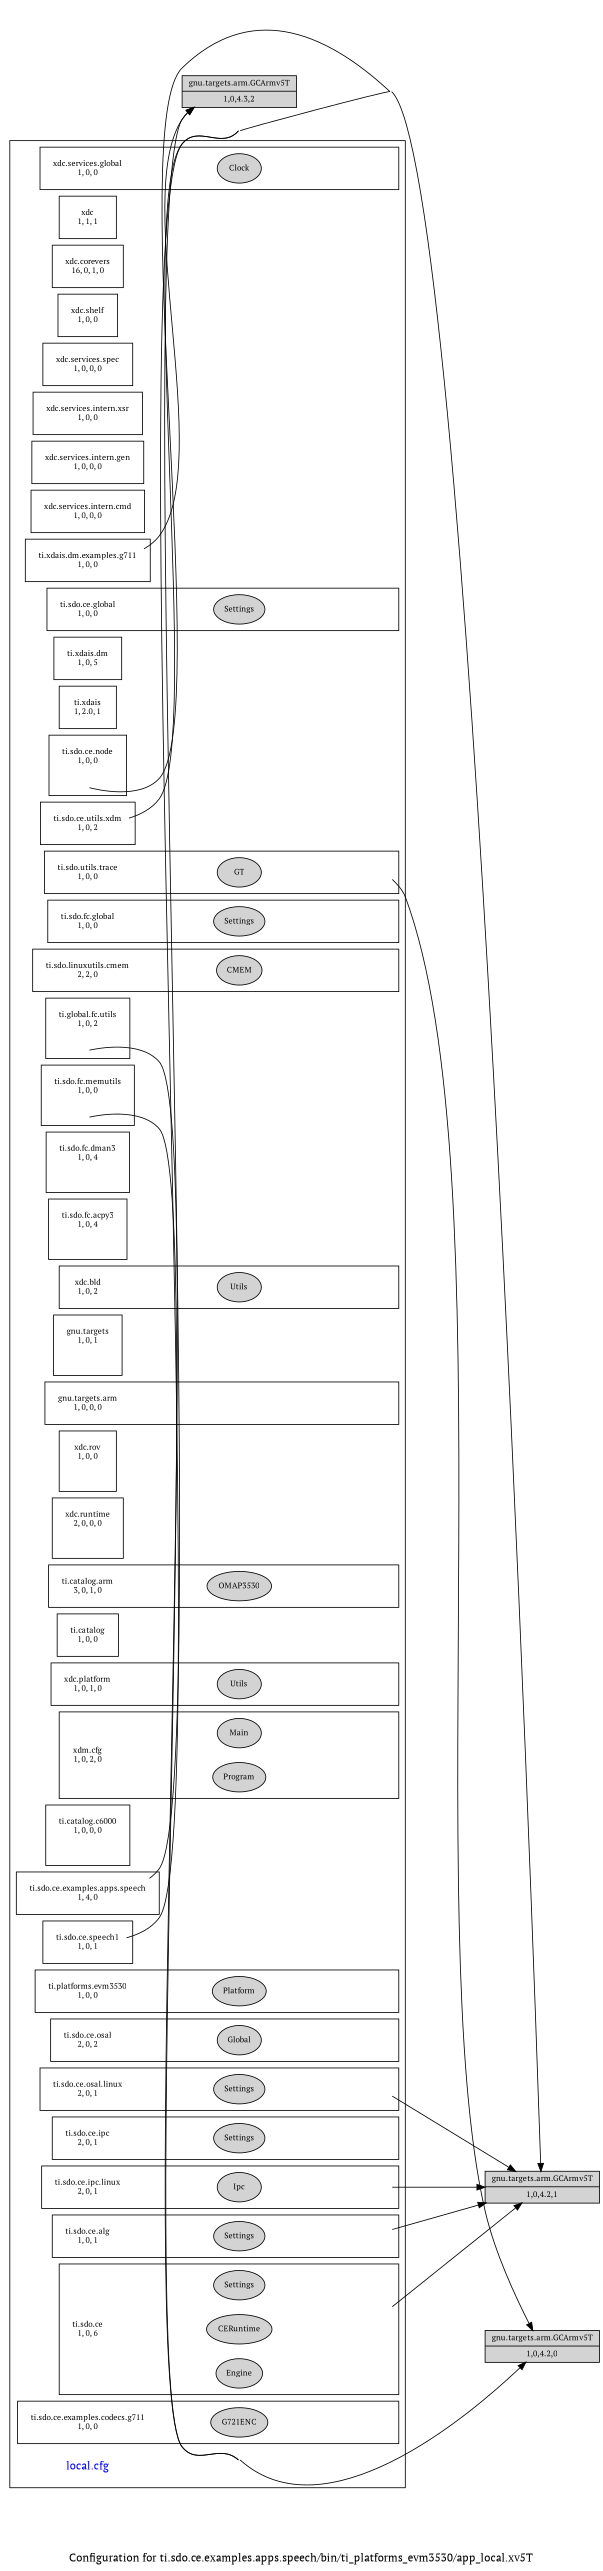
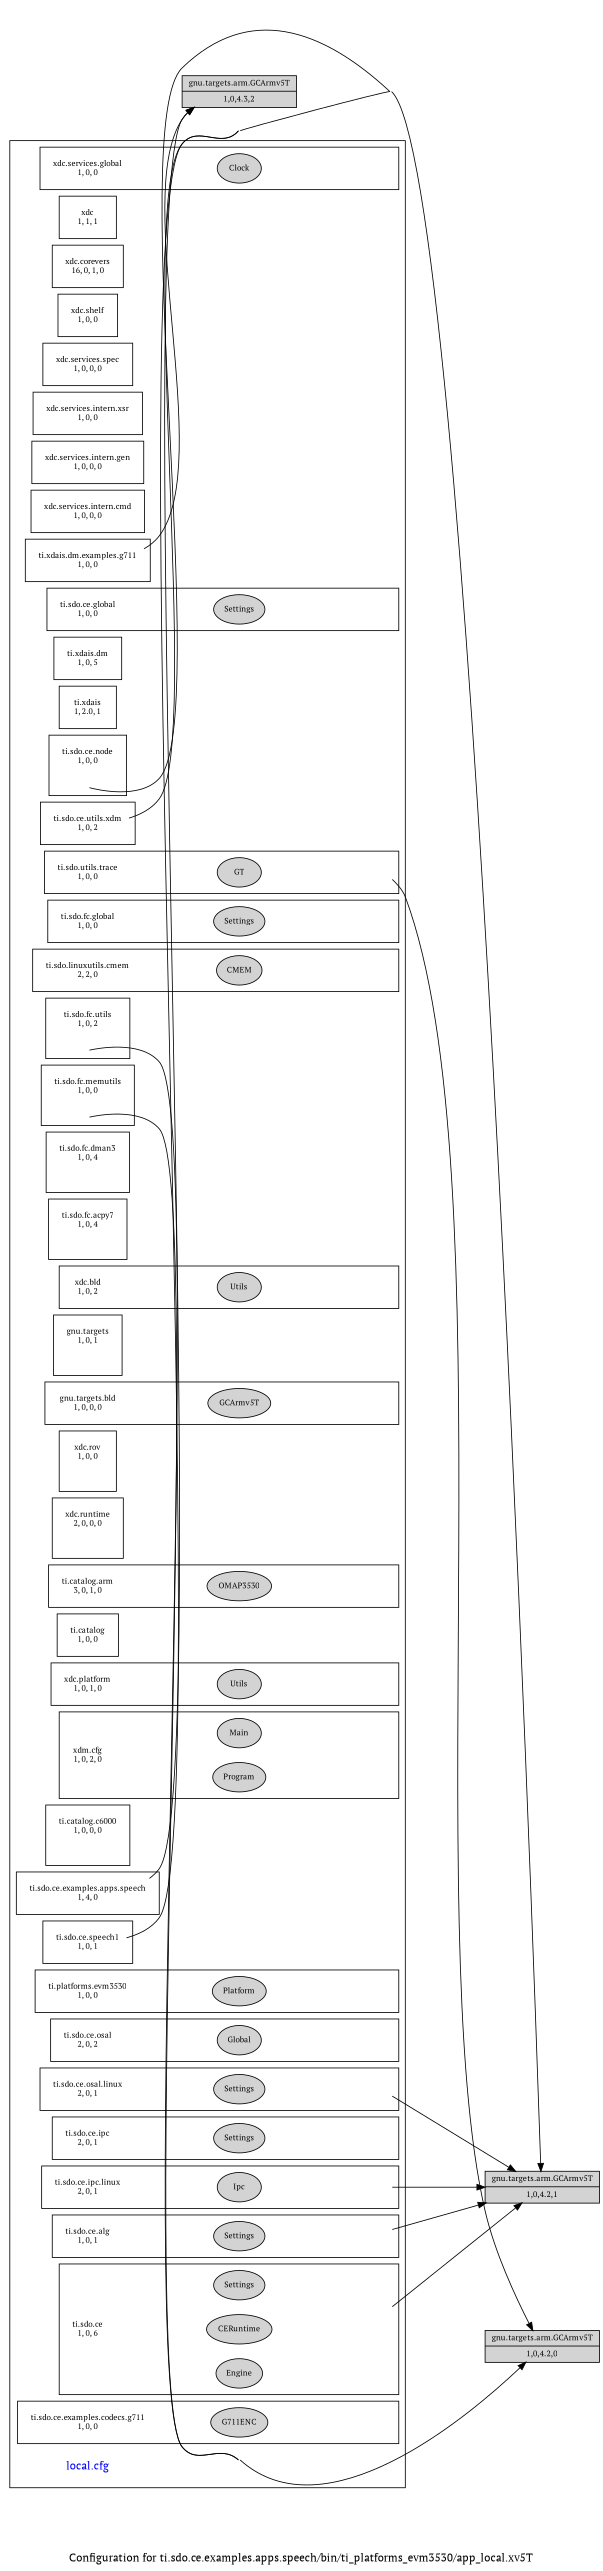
node "ti.global.fc.utils 1, 0, 2": label "ti.global.fc.utils 1, 0, 2" -> "ti.sdo.fc.utils 1, 0, 2"
node "ti.sdo.fc.acpy3 1, 0, 4": label "ti.sdo.fc.acpy3 1, 0, 4" -> "ti.sdo.fc.acpy7 1, 0, 4"
node "gnu.targets.arm 1, 0, 0, 0": label "gnu.targets.arm 1, 0, 0, 0" -> "gnu.targets.bld 1, 0, 0, 0"
node "GCArmv5T": added
node "G721ENC": label "G721ENC" -> "G711ENC"
